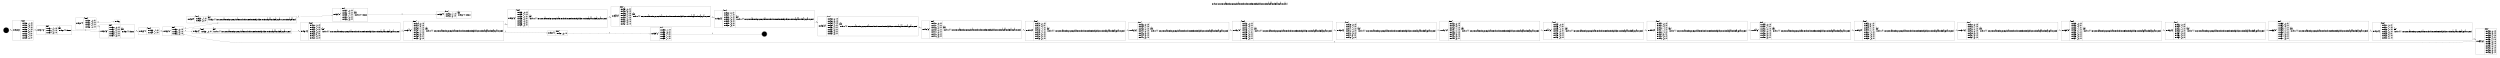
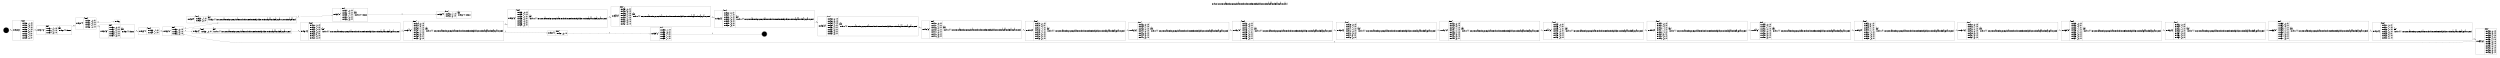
edge "0x109311 [13]" -> "0x10932c [25]": now "0x109311 [13]" -> "0x10931e [14]"
